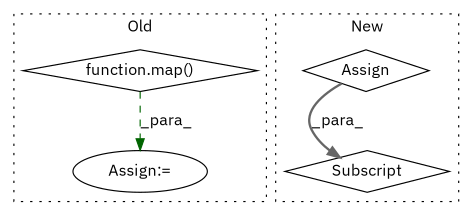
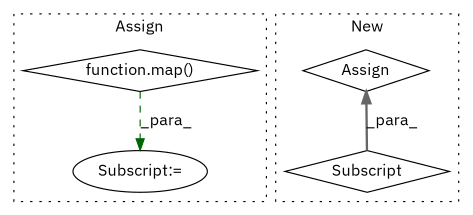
cluster "Old": label "Old" -> "Assign"
edge "Assign" -> "Subscript": reversed
node "Assign:=": label "Assign:=" -> "Subscript:="
